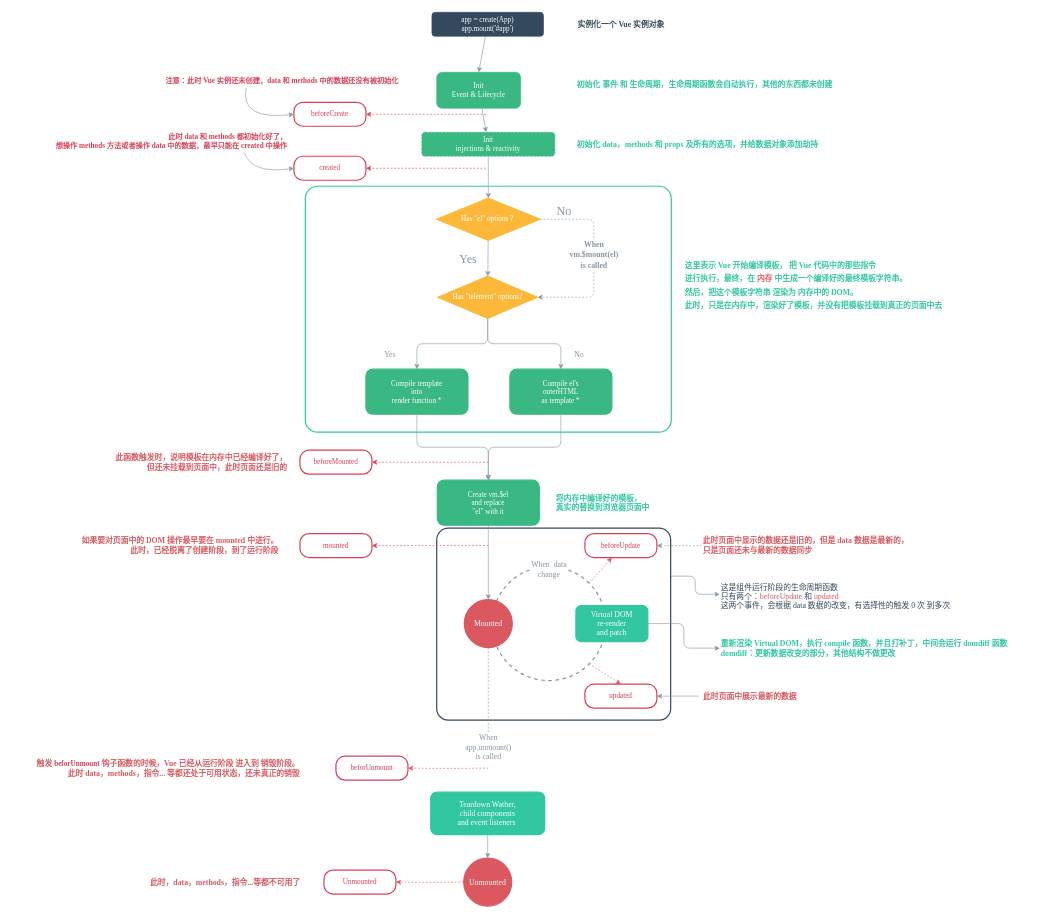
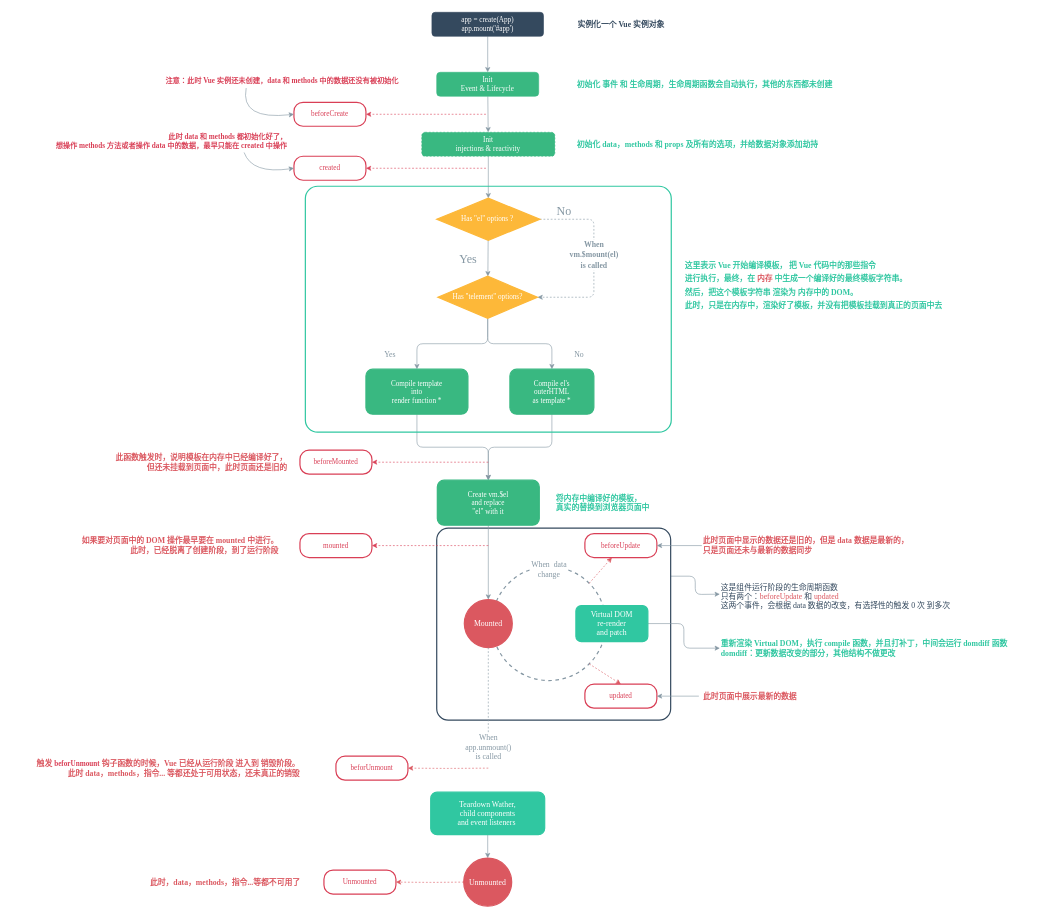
node "Init Event & Lifecycle": size 84x36 -> 102x24
node "Compile el's outerHTML as template *": size 102x45 -> 84x45
edge "此时页面中显示的数据还是旧的，但是 data 数据是最新的， 只是页面还未与最新的数据同步" -> "beforeUpdate": style dashed -> solid
